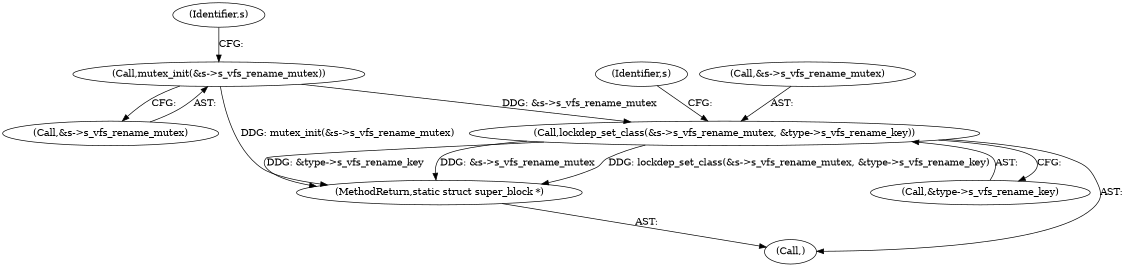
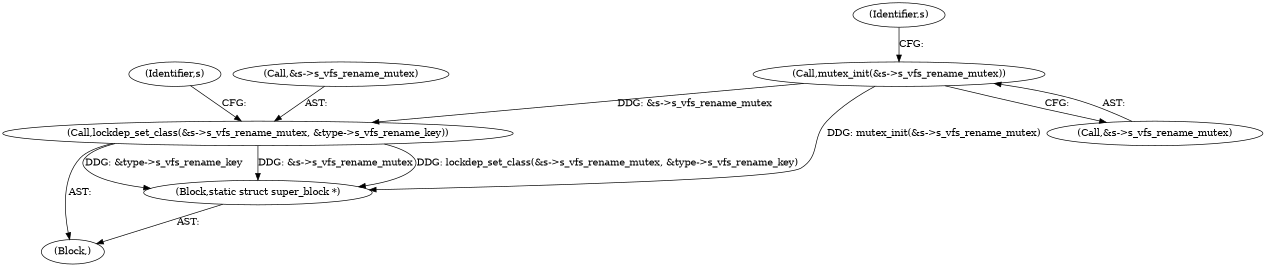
node "(MethodReturn,static struct super_block *)": label "(MethodReturn,static struct super_block *)" -> "(Block,static struct super_block *)"
node "(Call,&type->s_vfs_rename_key)": removed
node "(Call,)": label "(Call,)" -> "(Block,)"
